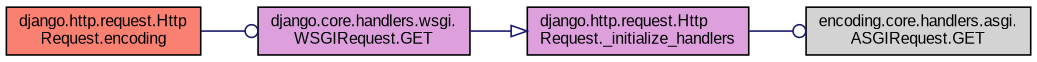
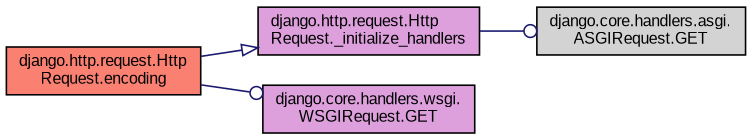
edge "django.core.handlers.wsgi. WSGIRequest.GET" -> "django.http.request.Http Request._initialize_handlers": now "django.http.request.Http Request.encoding" -> "django.http.request.Http Request._initialize_handlers"
node "encoding.core.handlers.asgi. ASGIRequest.GET": label "encoding.core.handlers.asgi. ASGIRequest.GET" -> "django.core.handlers.asgi. ASGIRequest.GET"
